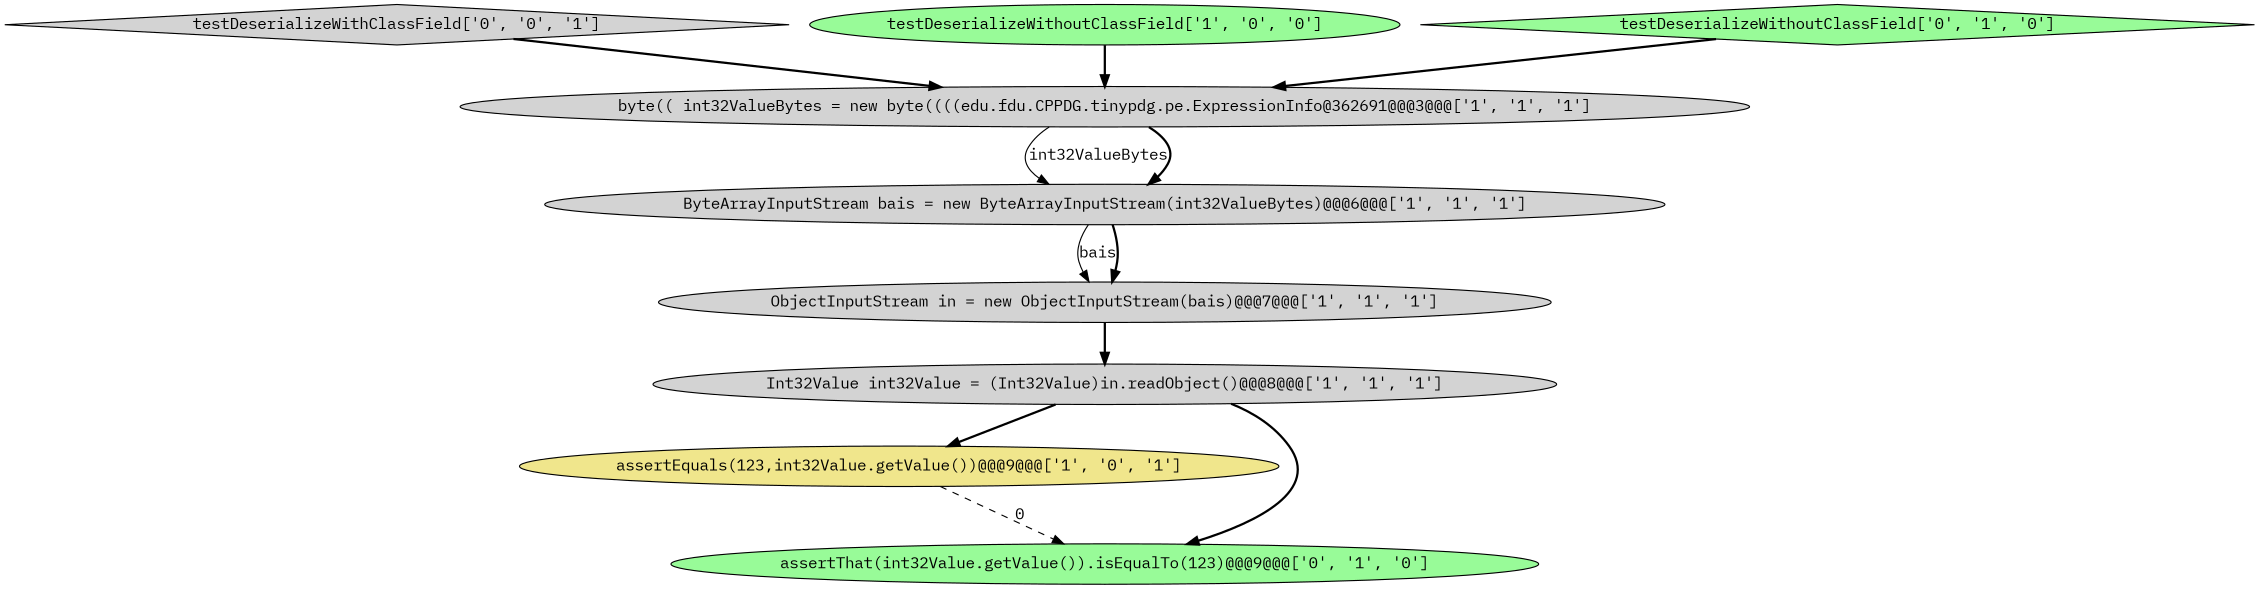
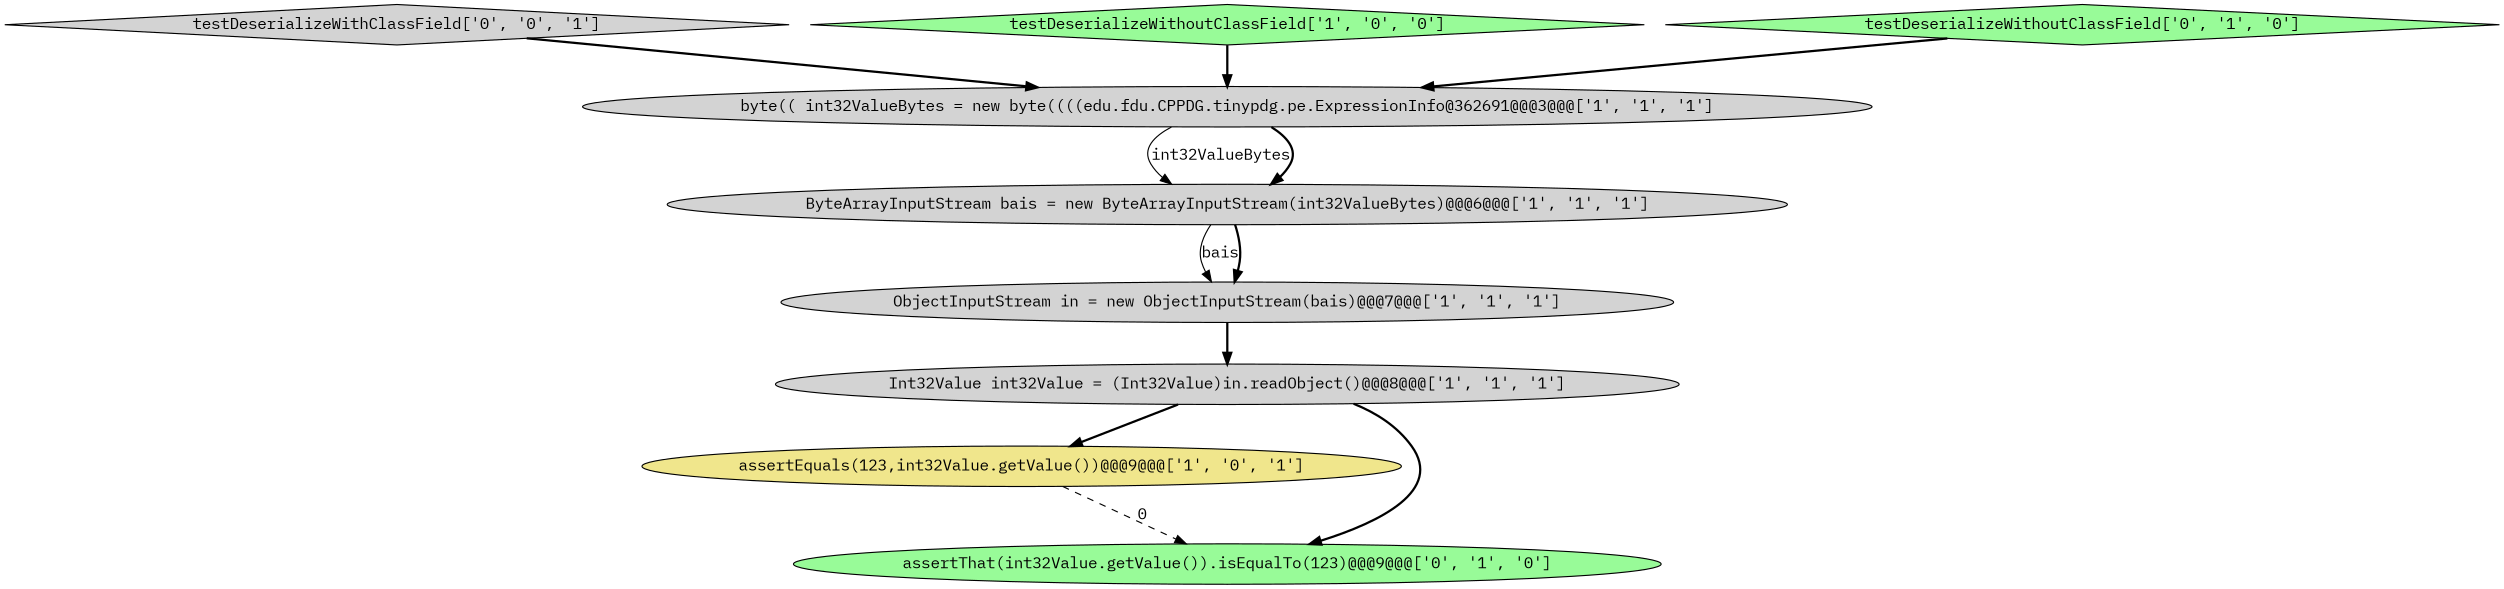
node "testDeserializeWithoutClassField['1', '0', '0']": shape ellipse -> diamond
